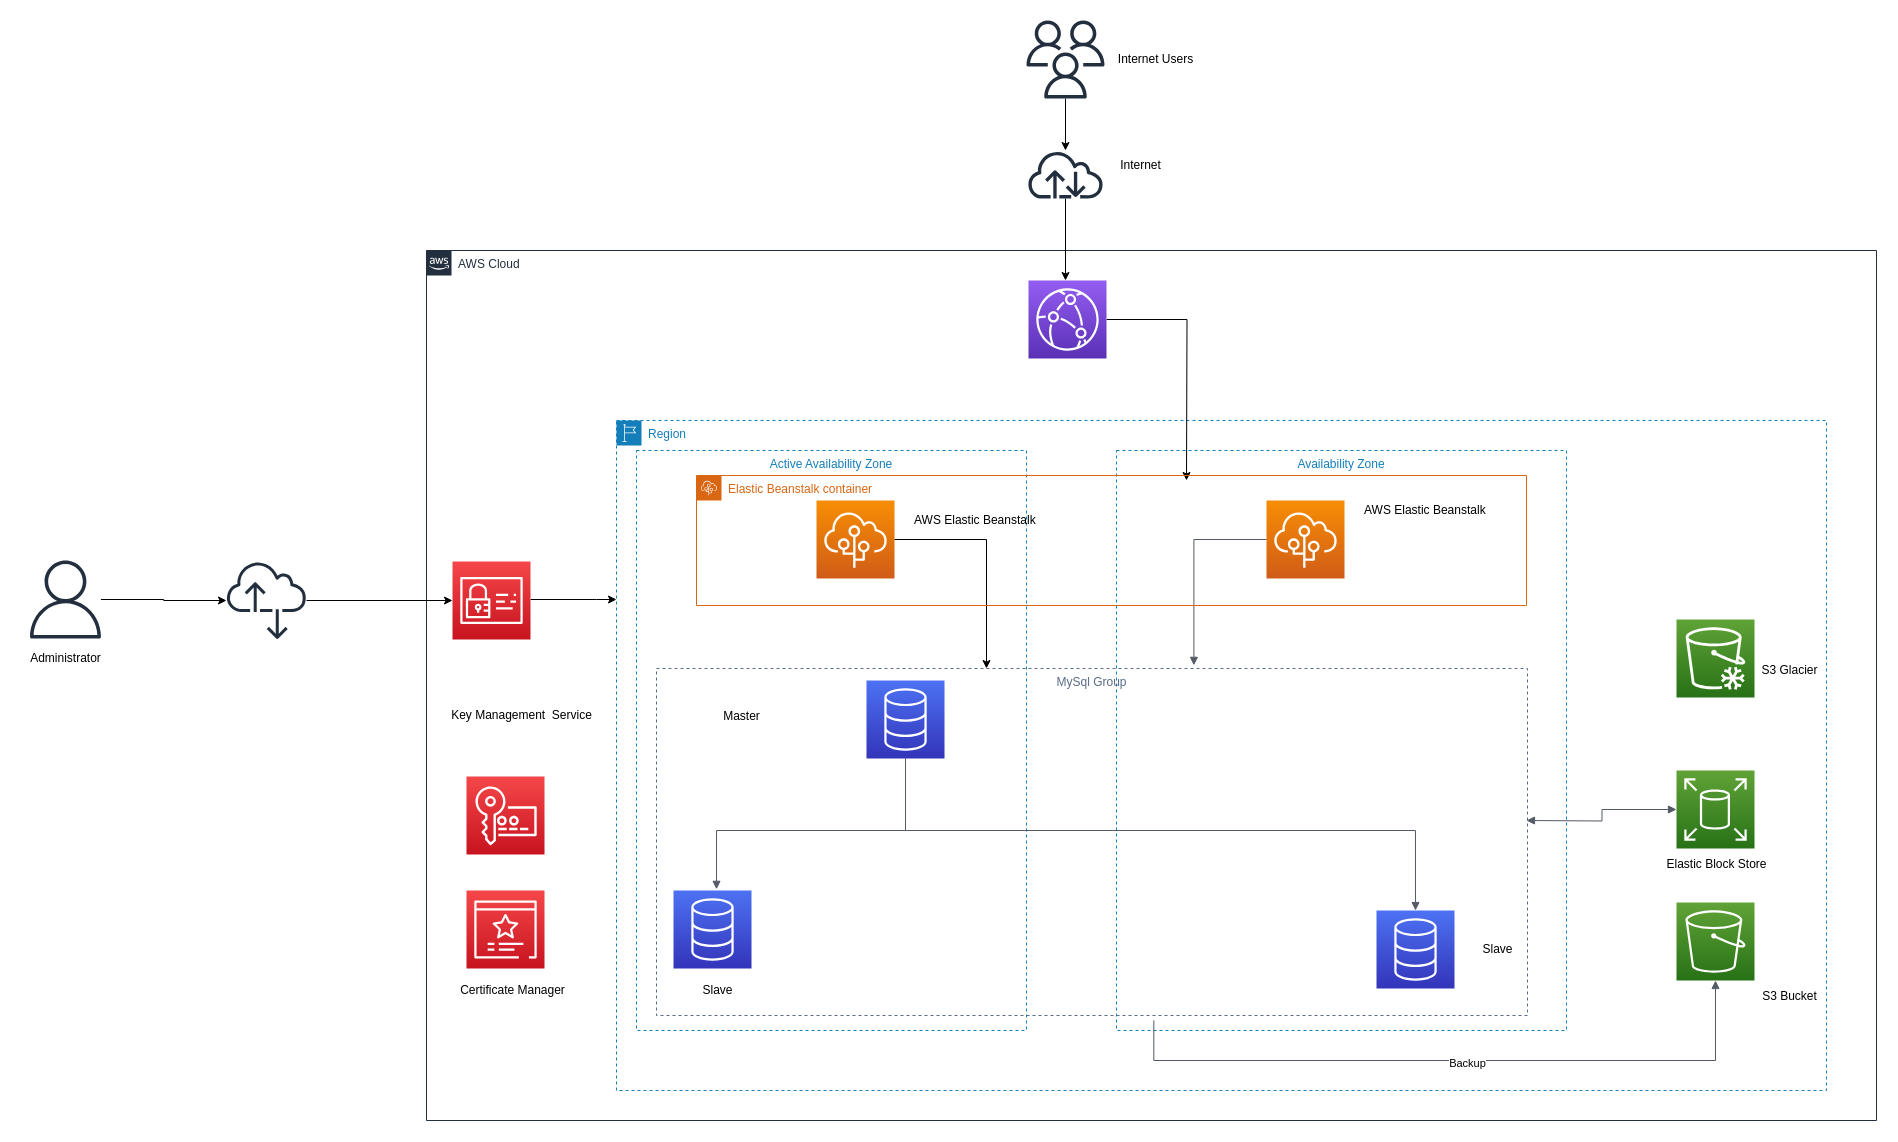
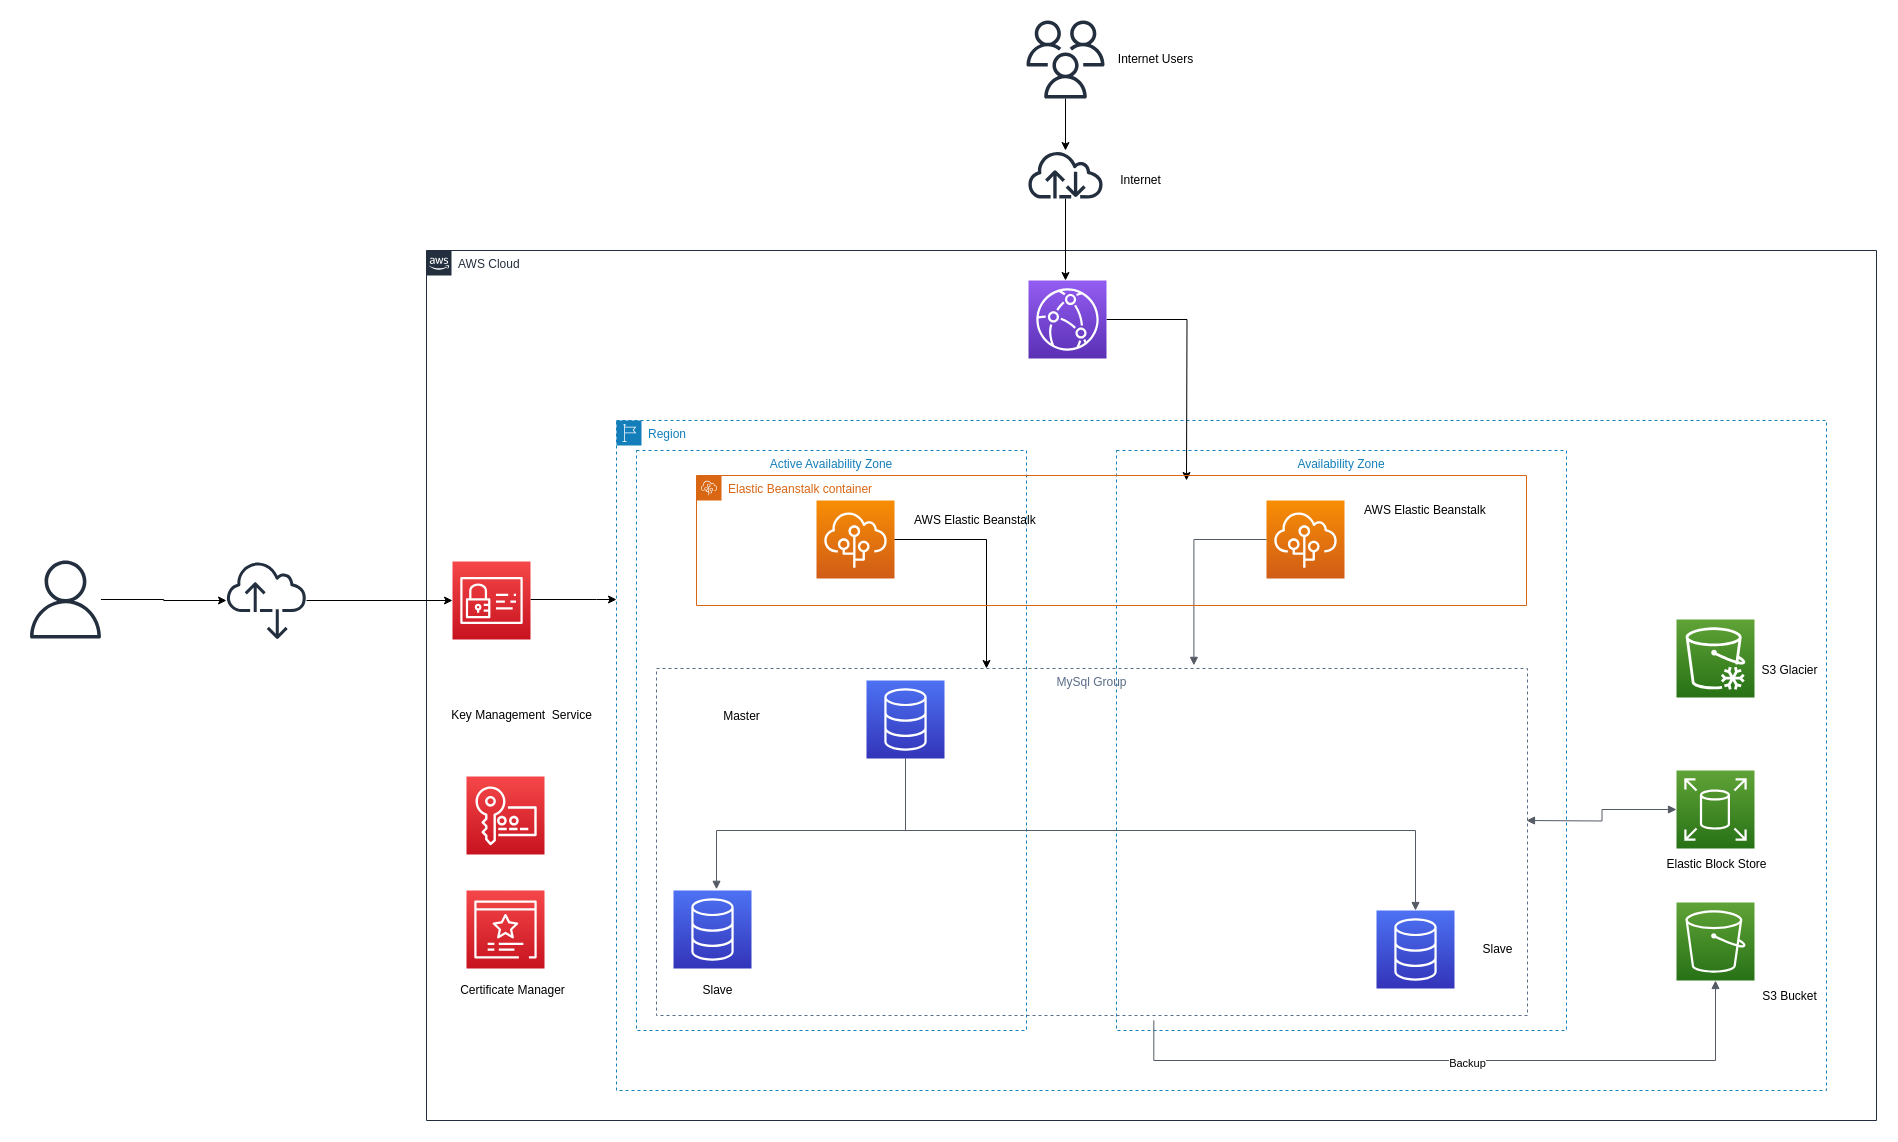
node "Internet": moved (1141, 166) -> (1141, 181)
node "Administrator": removed
